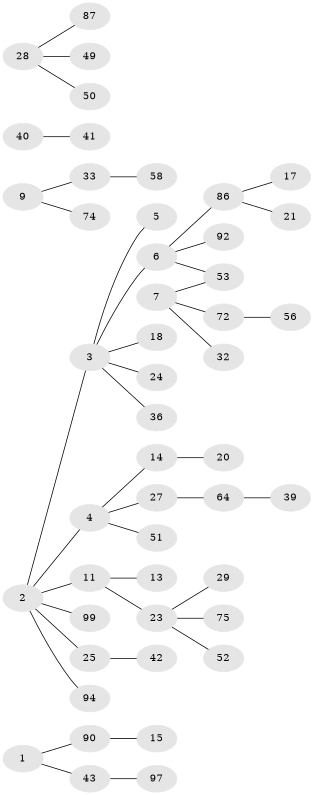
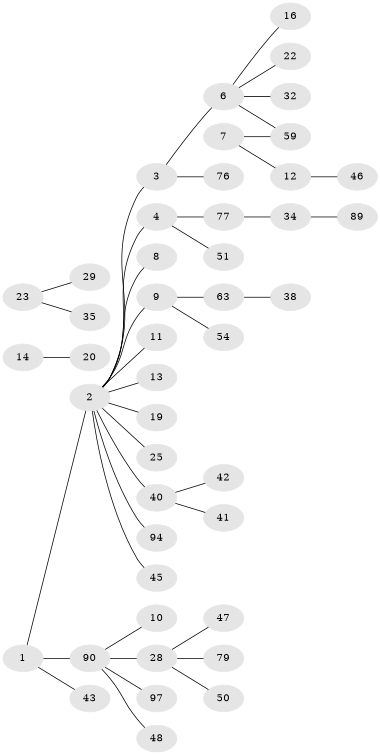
node "87": label "87" -> "47"
node "49": label "49" -> "79"
node "33": label "33" -> "63"
node "58": label "58" -> "38"
node "17": removed
node "86": label "86" -> "16"
node "74": label "74" -> "54"
node "5": removed
node "21": removed
node "92": label "92" -> "22"
node "8": added
node "53": label "53" -> "59"
node "72": label "72" -> "12"
node "56": label "56" -> "46"
edge "7" -- "32": now "6" -- "32"
edge "9" -- "2": added
node "18": removed
node "24": removed
node "36": label "36" -> "76"
edge "2" -- "40": added
edge "14" -- "4": removed
node "27": label "27" -> "77"
node "64": label "64" -> "34"
node "39": label "39" -> "89"
edge "2" -- "1": added
edge "11" -- "13": now "2" -- "13"
node "45": added
edge "11" -- "23": removed
node "99": label "99" -> "19"
node "75": label "75" -> "35"
edge "90" -- "28": added
edge "25" -- "42": now "40" -- "42"
node "52": removed
node "48": added
node "15": label "15" -> "10"
edge "43" -- "97": now "90" -- "97"
